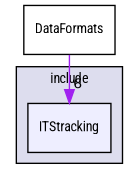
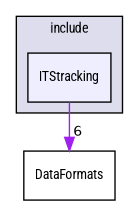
edge "DataFormats" -> "ITStracking": reversed
